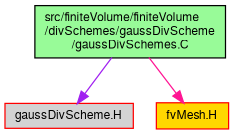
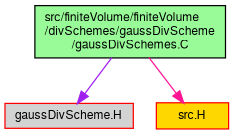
node "fvMesh.H": label "fvMesh.H" -> "src.H"
